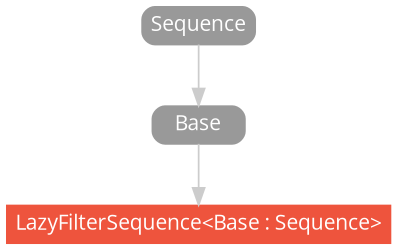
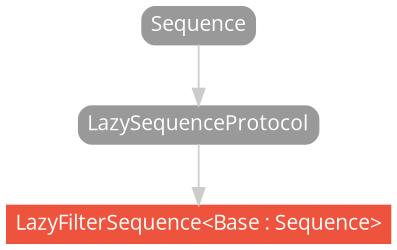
node "Base": label "Base" -> "LazySequenceProtocol"
